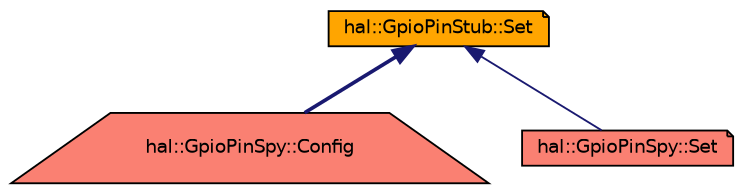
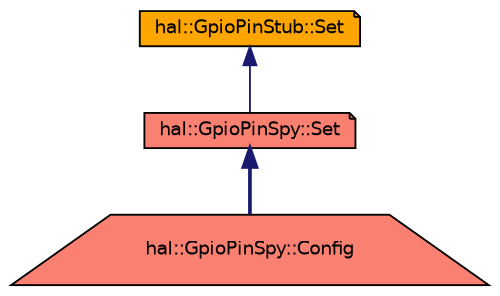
edge "hal::GpioPinSpy::Config" -> "hal::GpioPinStub::Set": now "hal::GpioPinSpy::Config" -> "hal::GpioPinSpy::Set"
